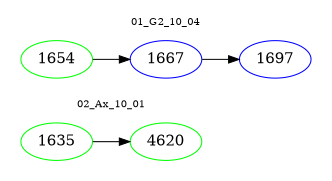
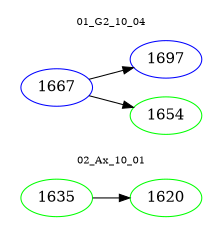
edge "1654" -> "1667": reversed
node "4620": label "4620" -> "1620"
